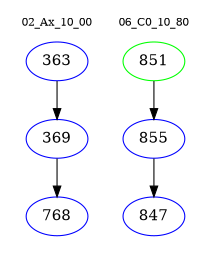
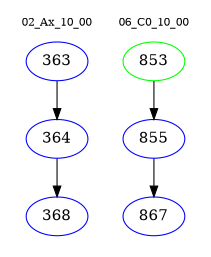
cluster "06_C0_10_80": label "06_C0_10_80" -> "06_C0_10_00"
node "851": label "851" -> "853"
node "369": label "369" -> "364"
node "768": label "768" -> "368"
node "847": label "847" -> "867"
